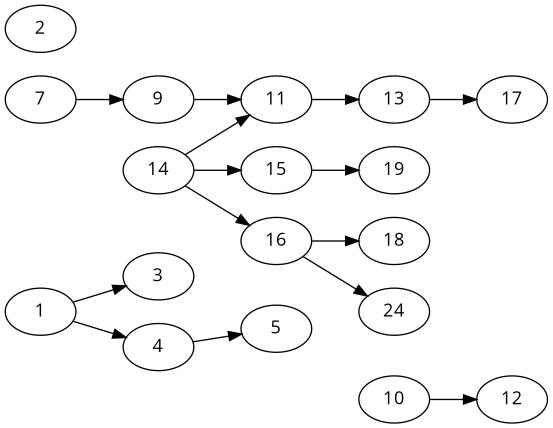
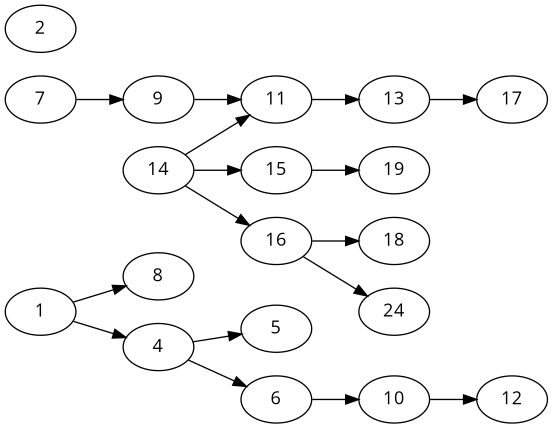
node "3": label "3" -> "8"
node "6": added
